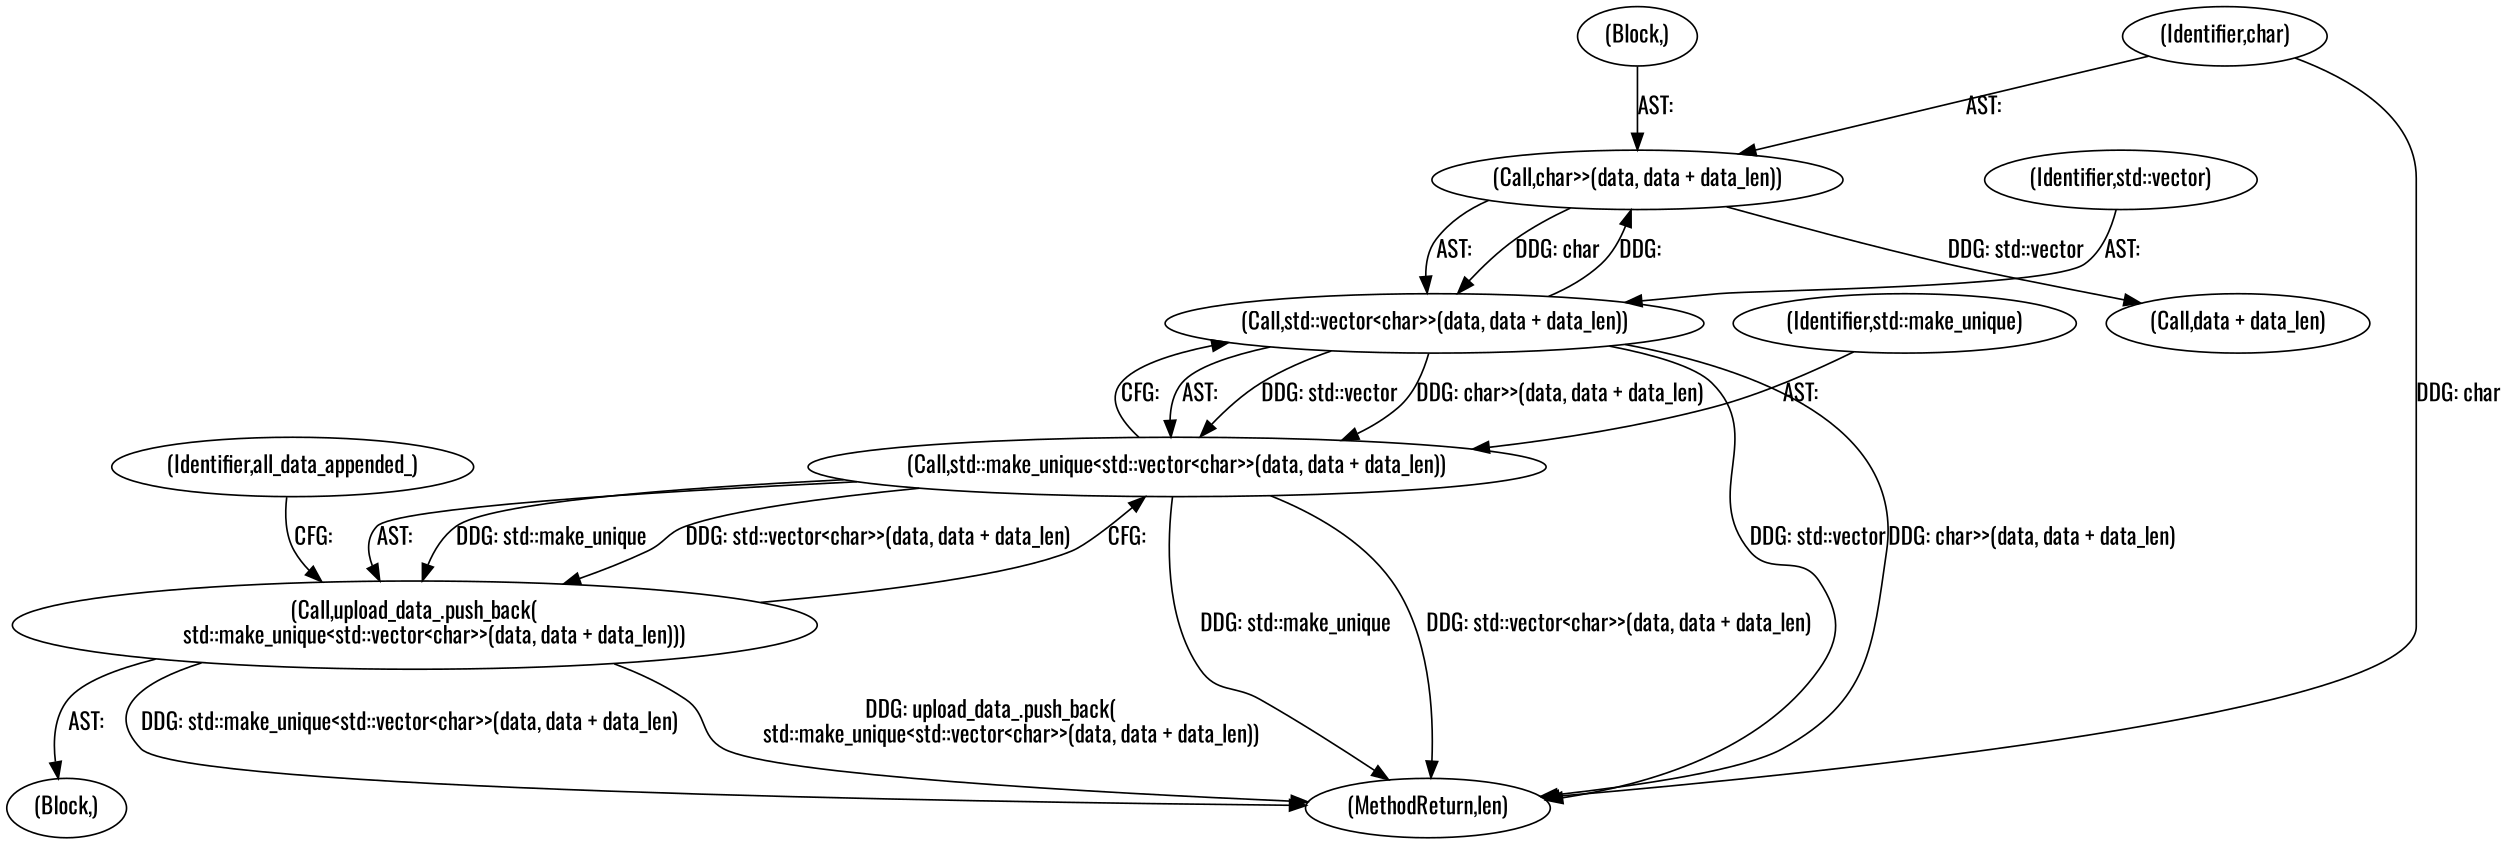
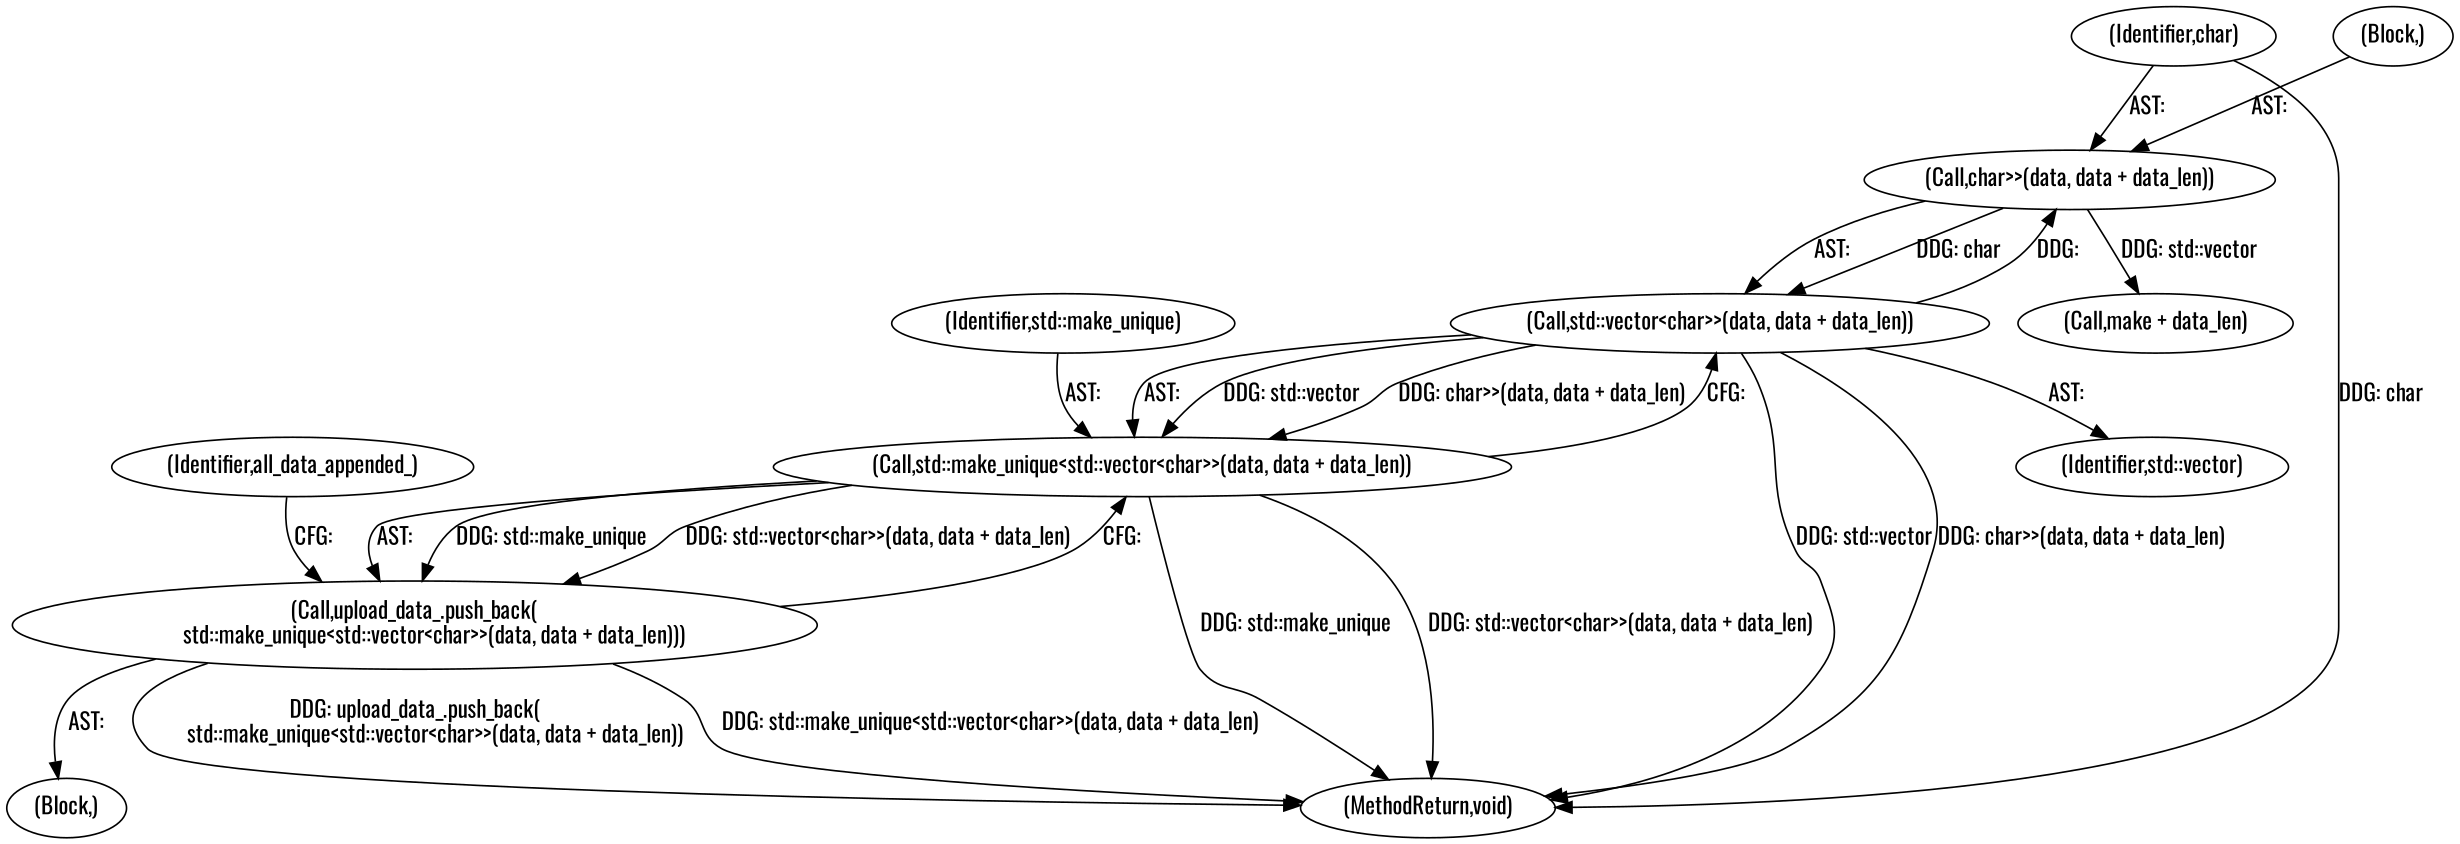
edge "(Identifier,std::vector)" -> "(Call,std::vector<char>>(data, data + data_len))": reversed
node "(Call,data + data_len)": label "(Call,data + data_len)" -> "(Call,make + data_len)"
node "(MethodReturn,len)": label "(MethodReturn,len)" -> "(MethodReturn,void)"
